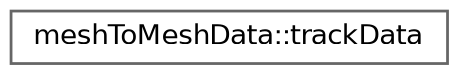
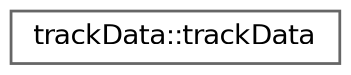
node "meshToMeshData::trackData": label "meshToMeshData::trackData" -> "trackData::trackData"
